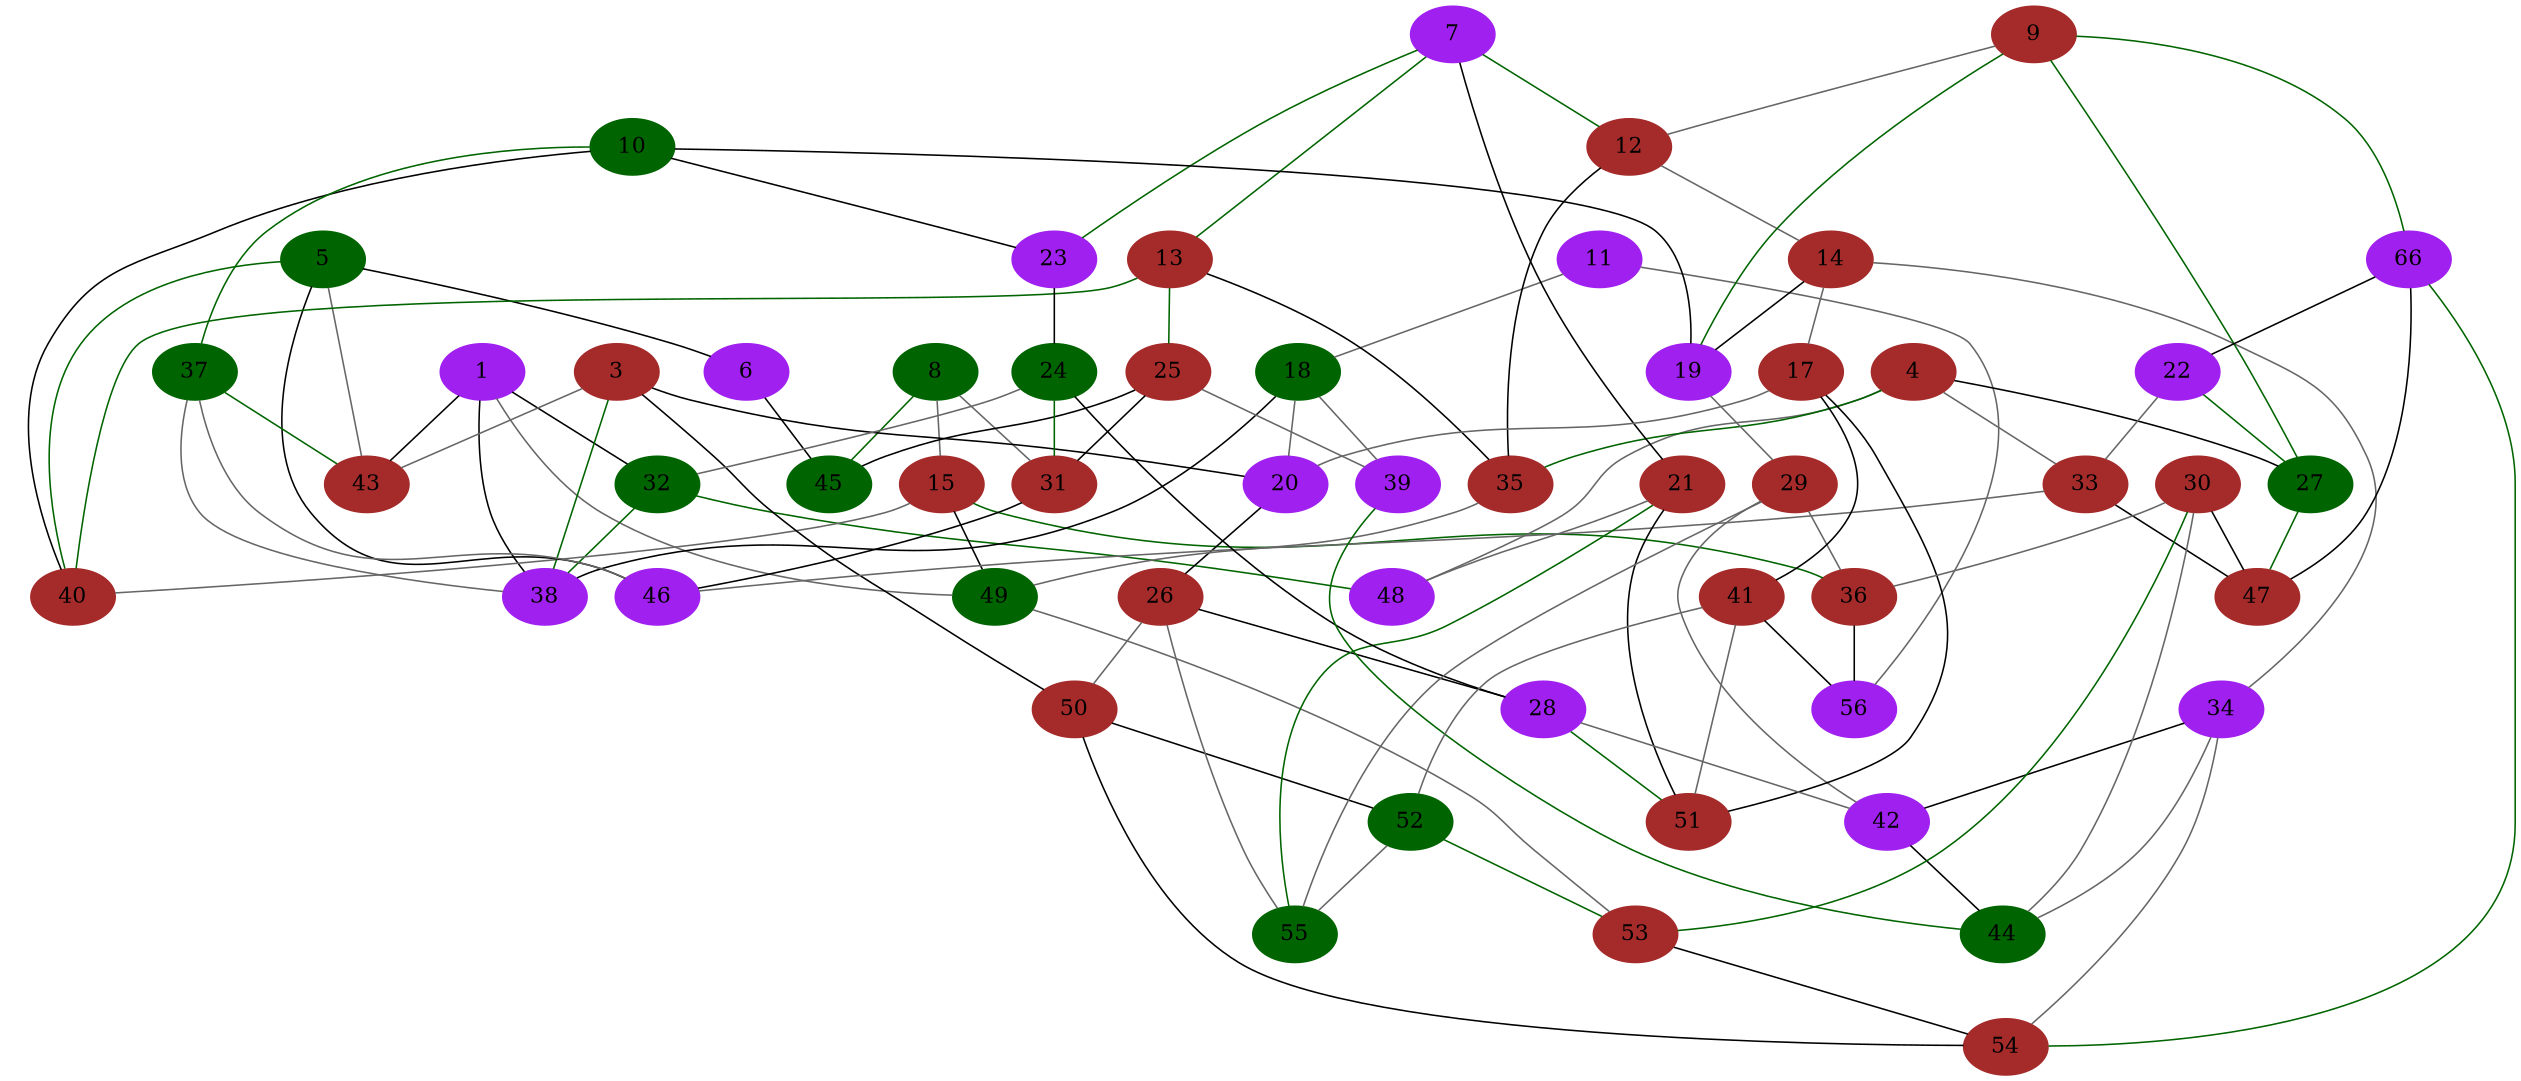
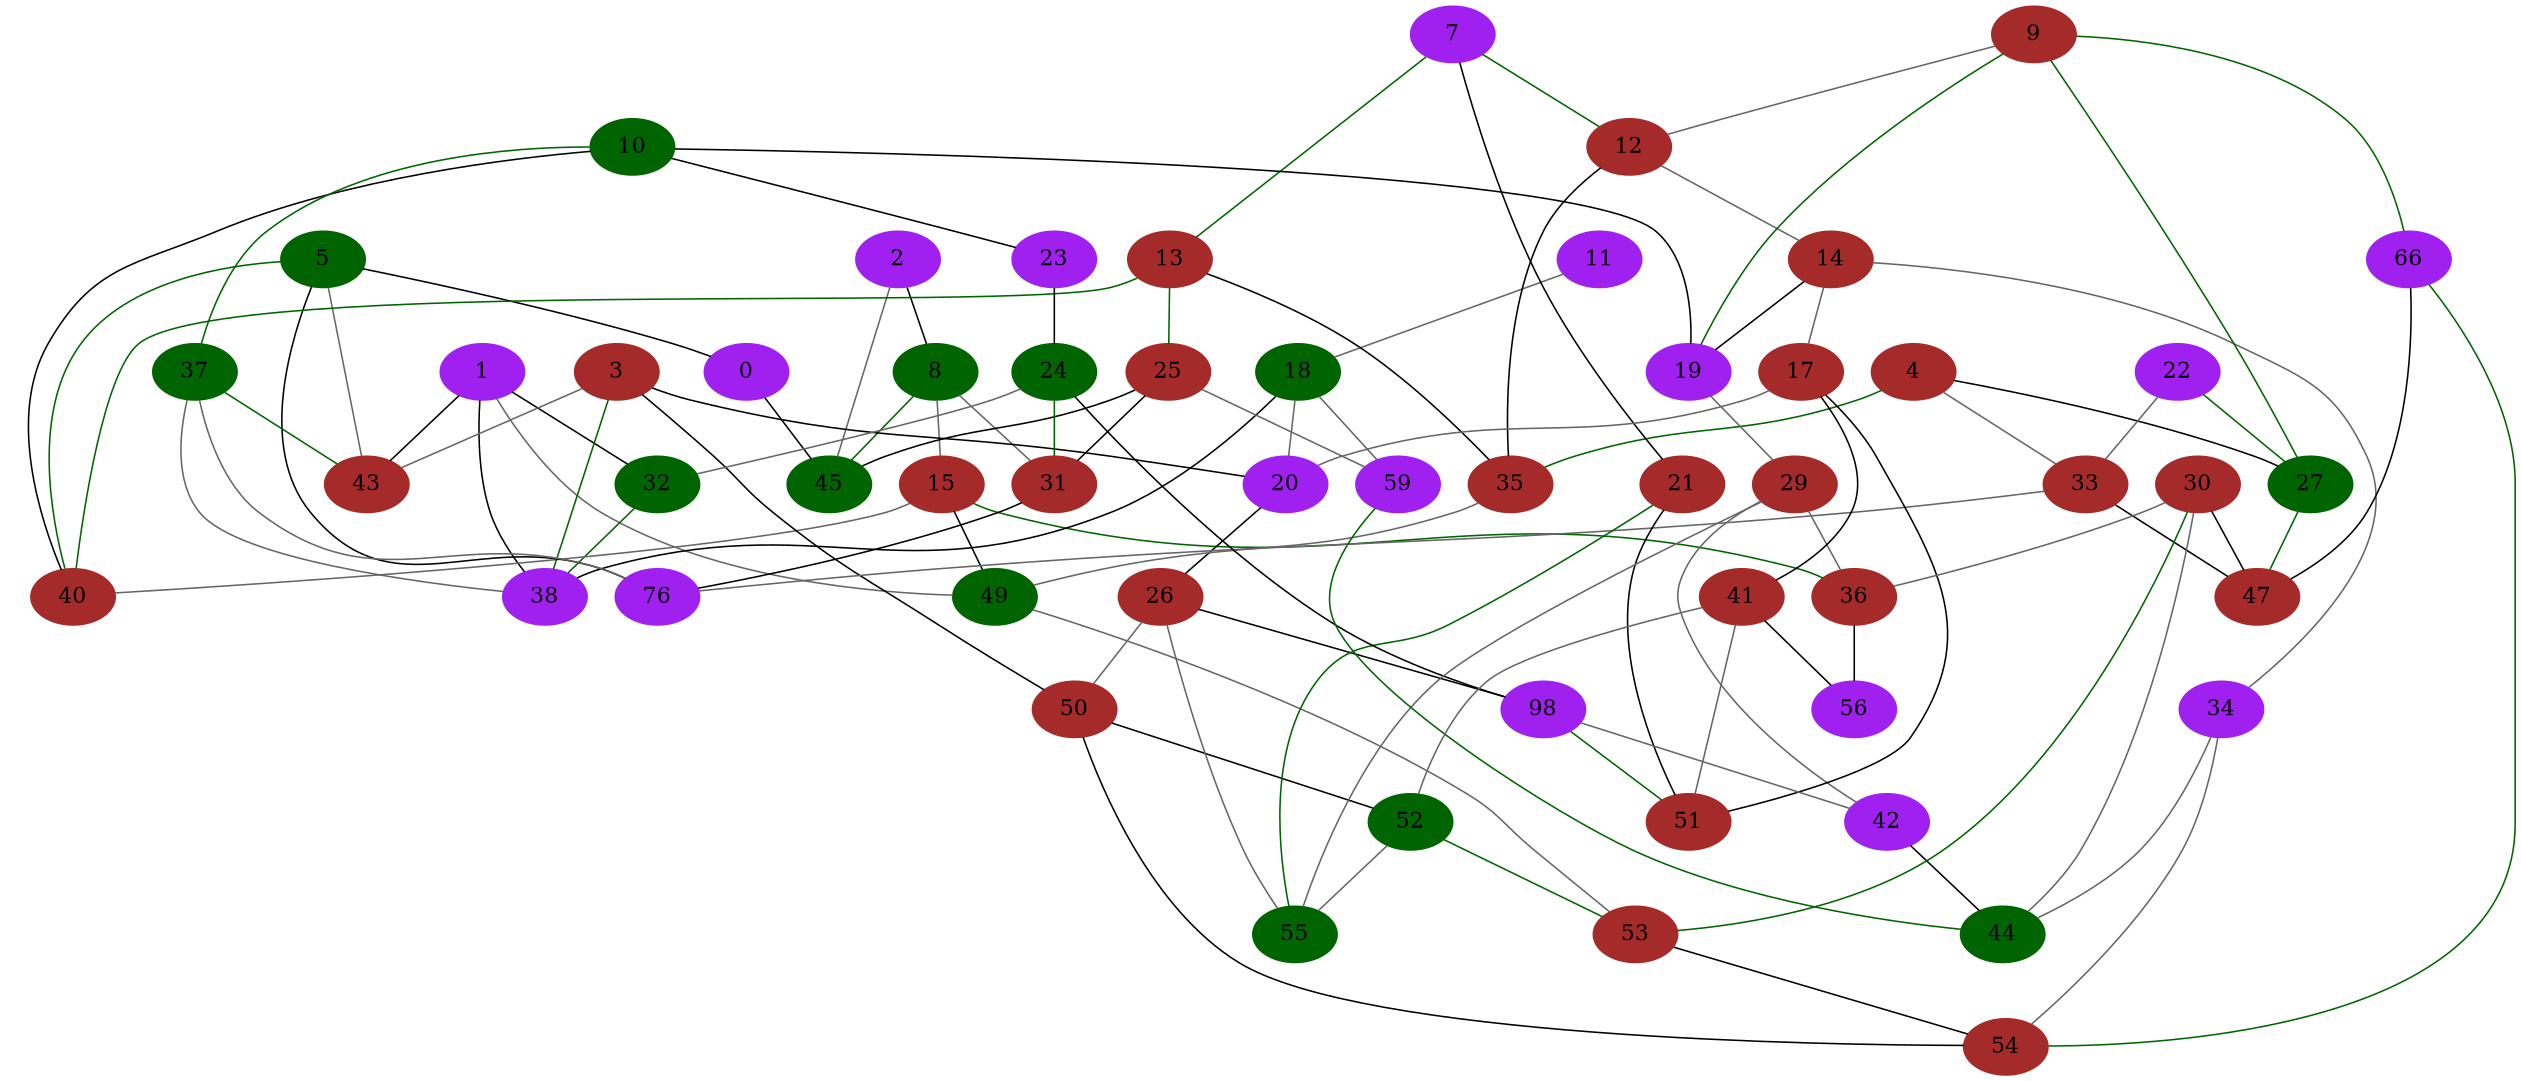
edge "7" -- "23": removed
node "2": added
edge "66" -- "22": removed
edge "11" -- "56": removed
node "6": label "6" -> "0"
node "39": label "39" -> "59"
node "46": label "46" -> "76"
node "48": removed
node "28": label "28" -> "98"
edge "34" -- "42": removed
